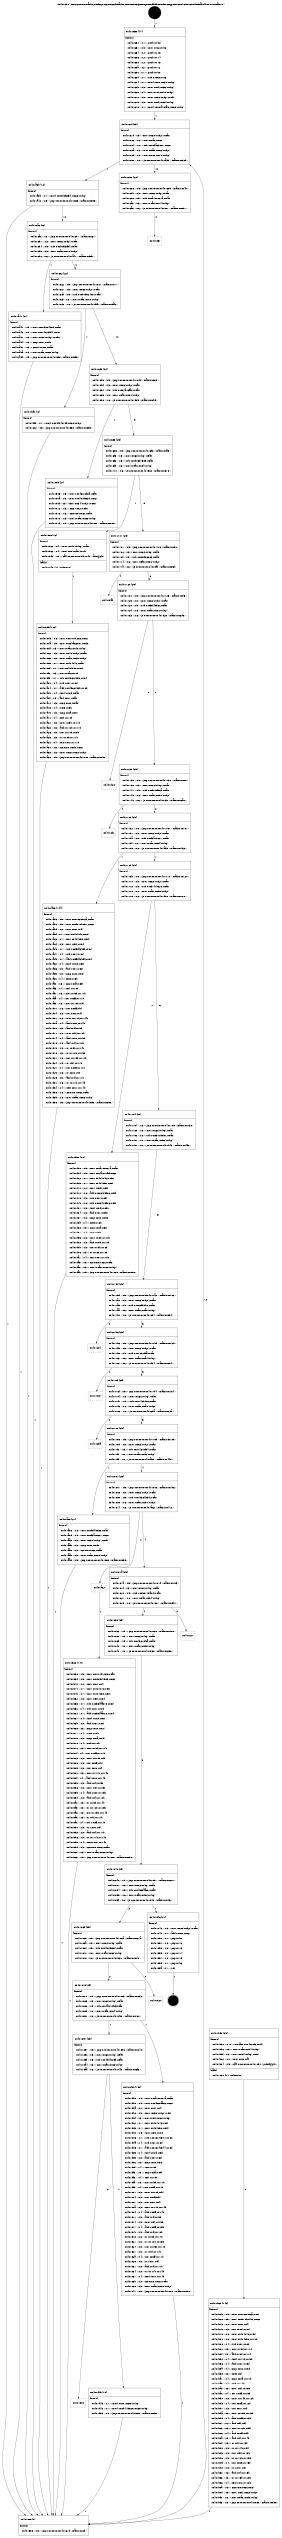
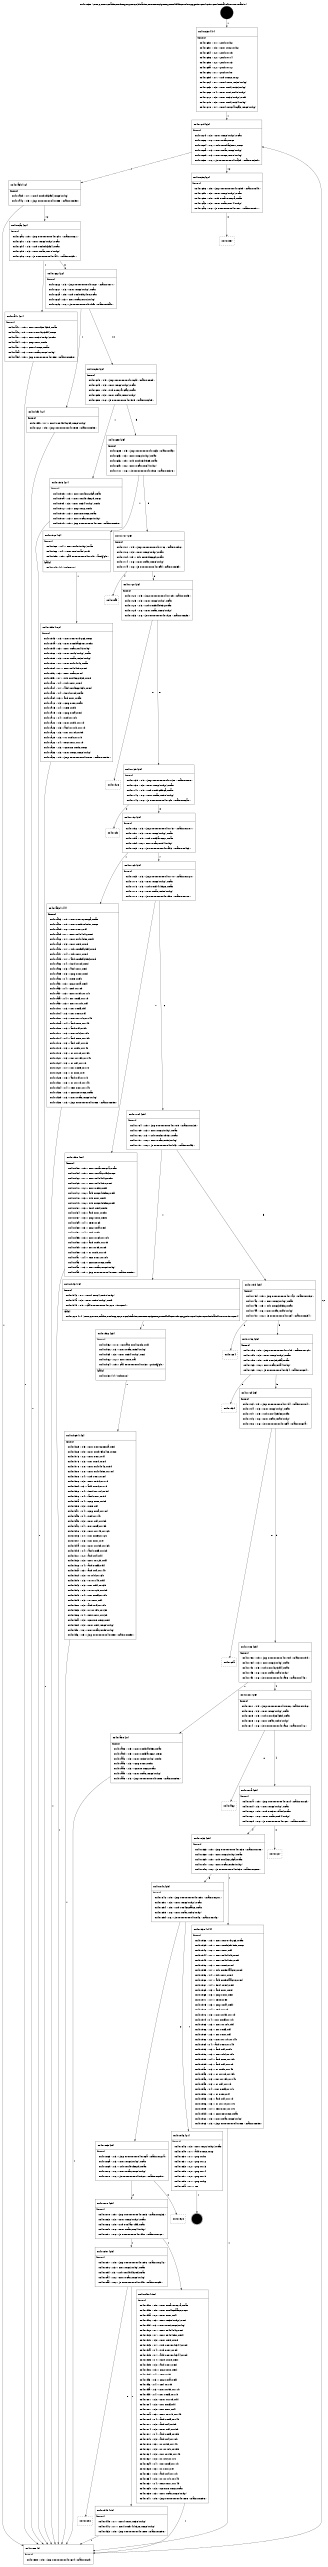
node "0x401b43 [15]": added
edge "0x401a62" -> "0x401938 [144]": now "0x401833 [25]" -> "0x401938 [144]"
